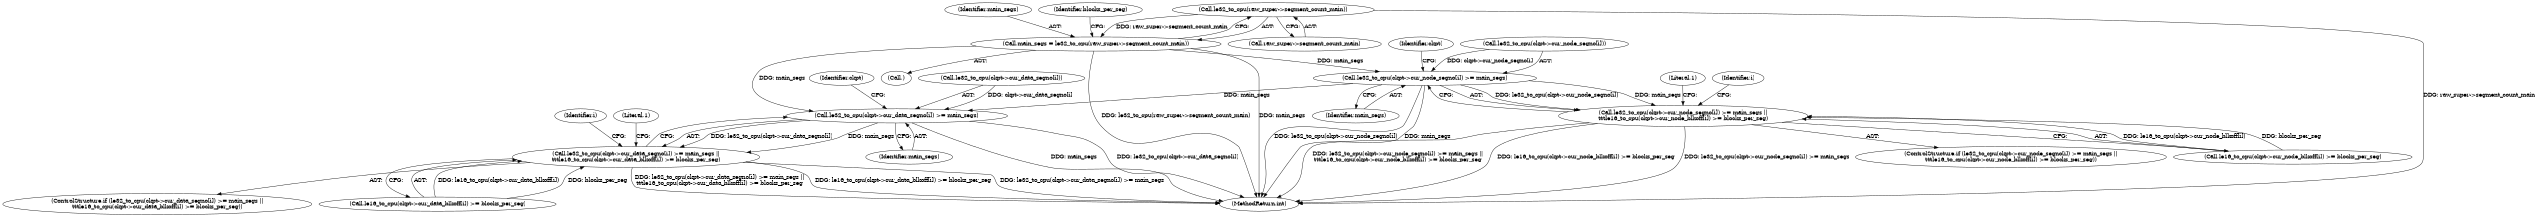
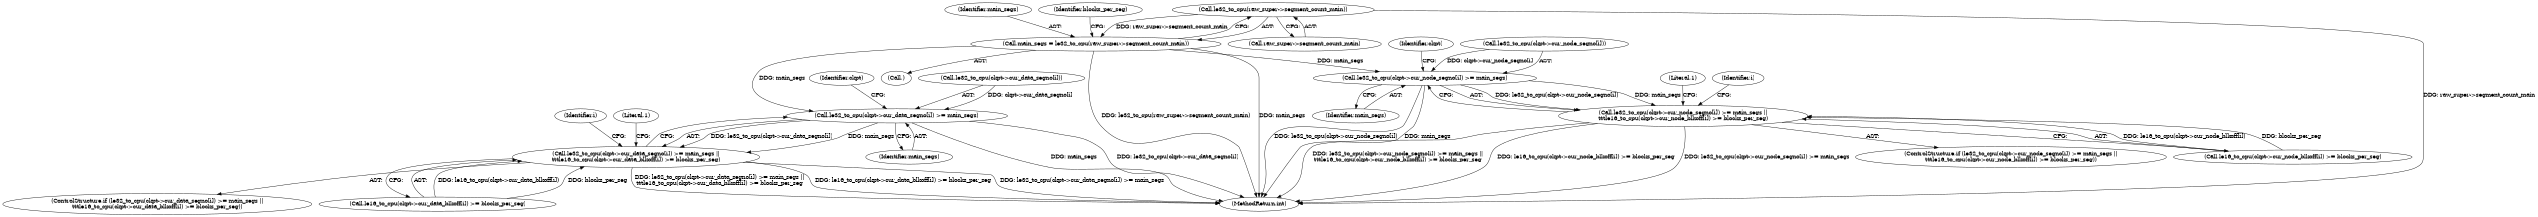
edge "(Call,le32_to_cpu(ckpt->cur_node_segno[i]) >= main_segs)" -> "(Call,le32_to_cpu(ckpt->cur_data_segno[i]) >= main_segs)": removed, label "DDG: main_segs"
